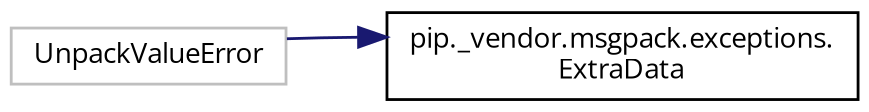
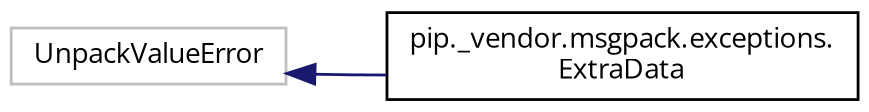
edge "UnpackValueError" -> "pip._vendor.msgpack.exceptions. ExtraData": reversed
